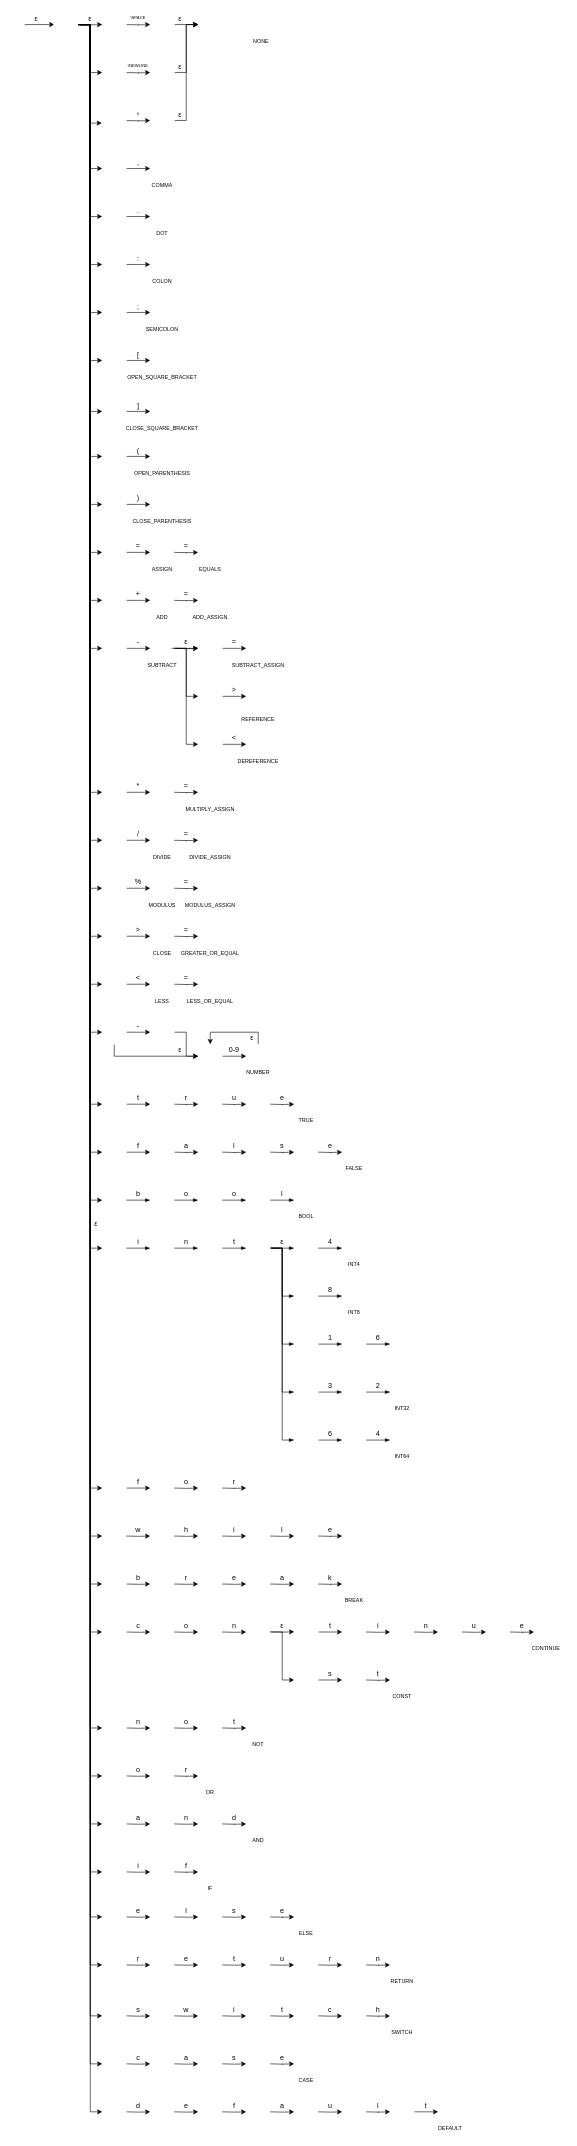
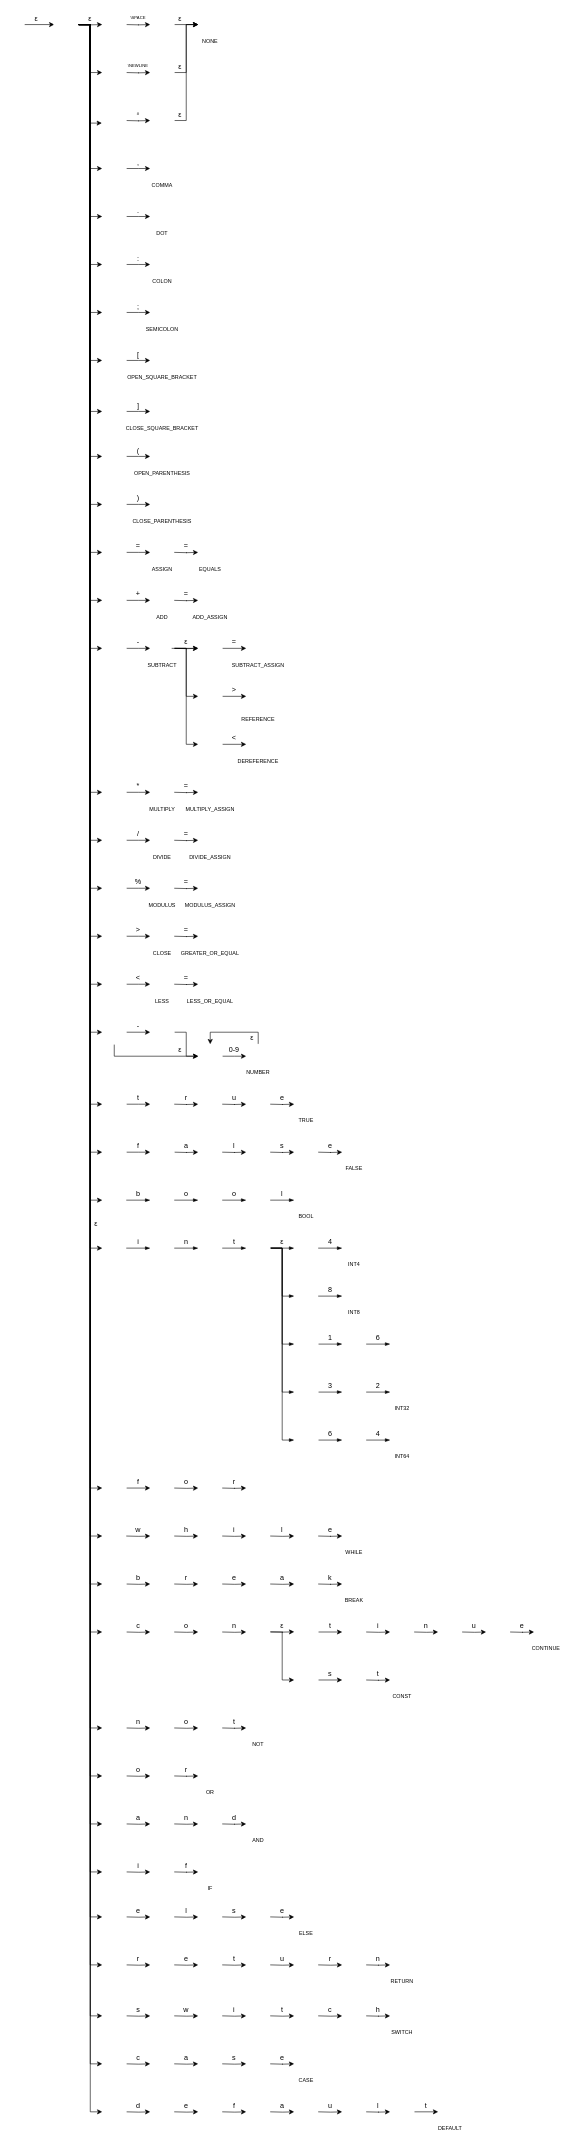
node "NONE": moved (261, 41) -> (210, 41)
node "MULTIPLY": added
node "WHILE": added
